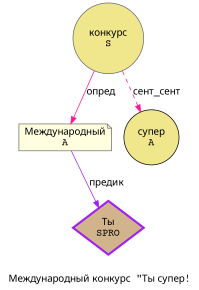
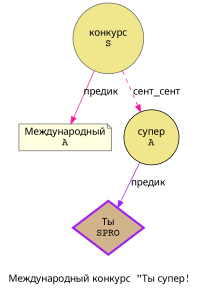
edge "конкурс S" -> "Международный A": label "опред" -> "предик"
edge "Международный A" -> "Ты SPRO": now "супер A" -> "Ты SPRO"
